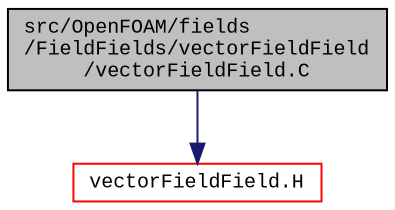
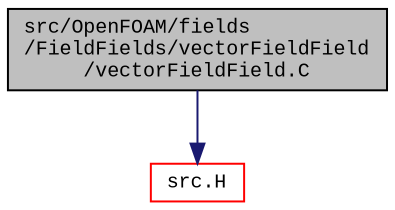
node "vectorFieldField.H": label "vectorFieldField.H" -> "src.H"
